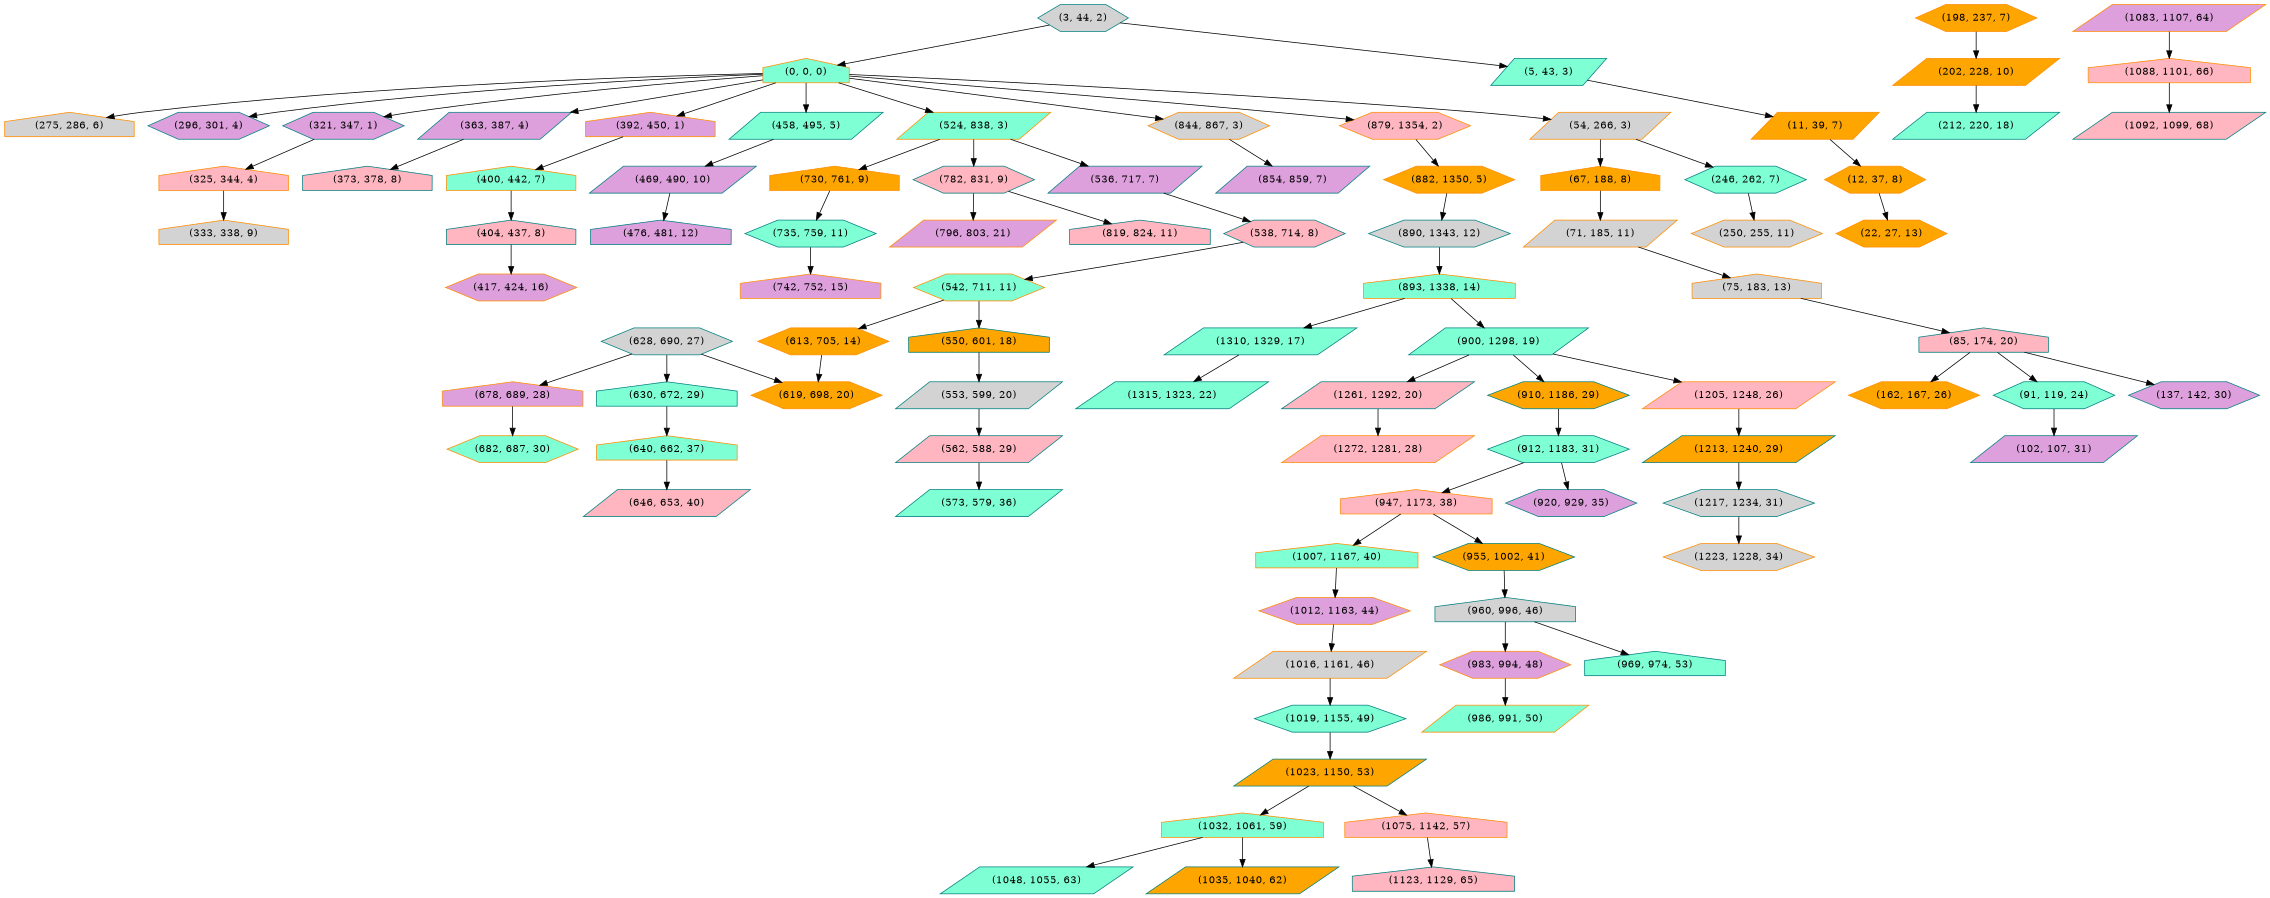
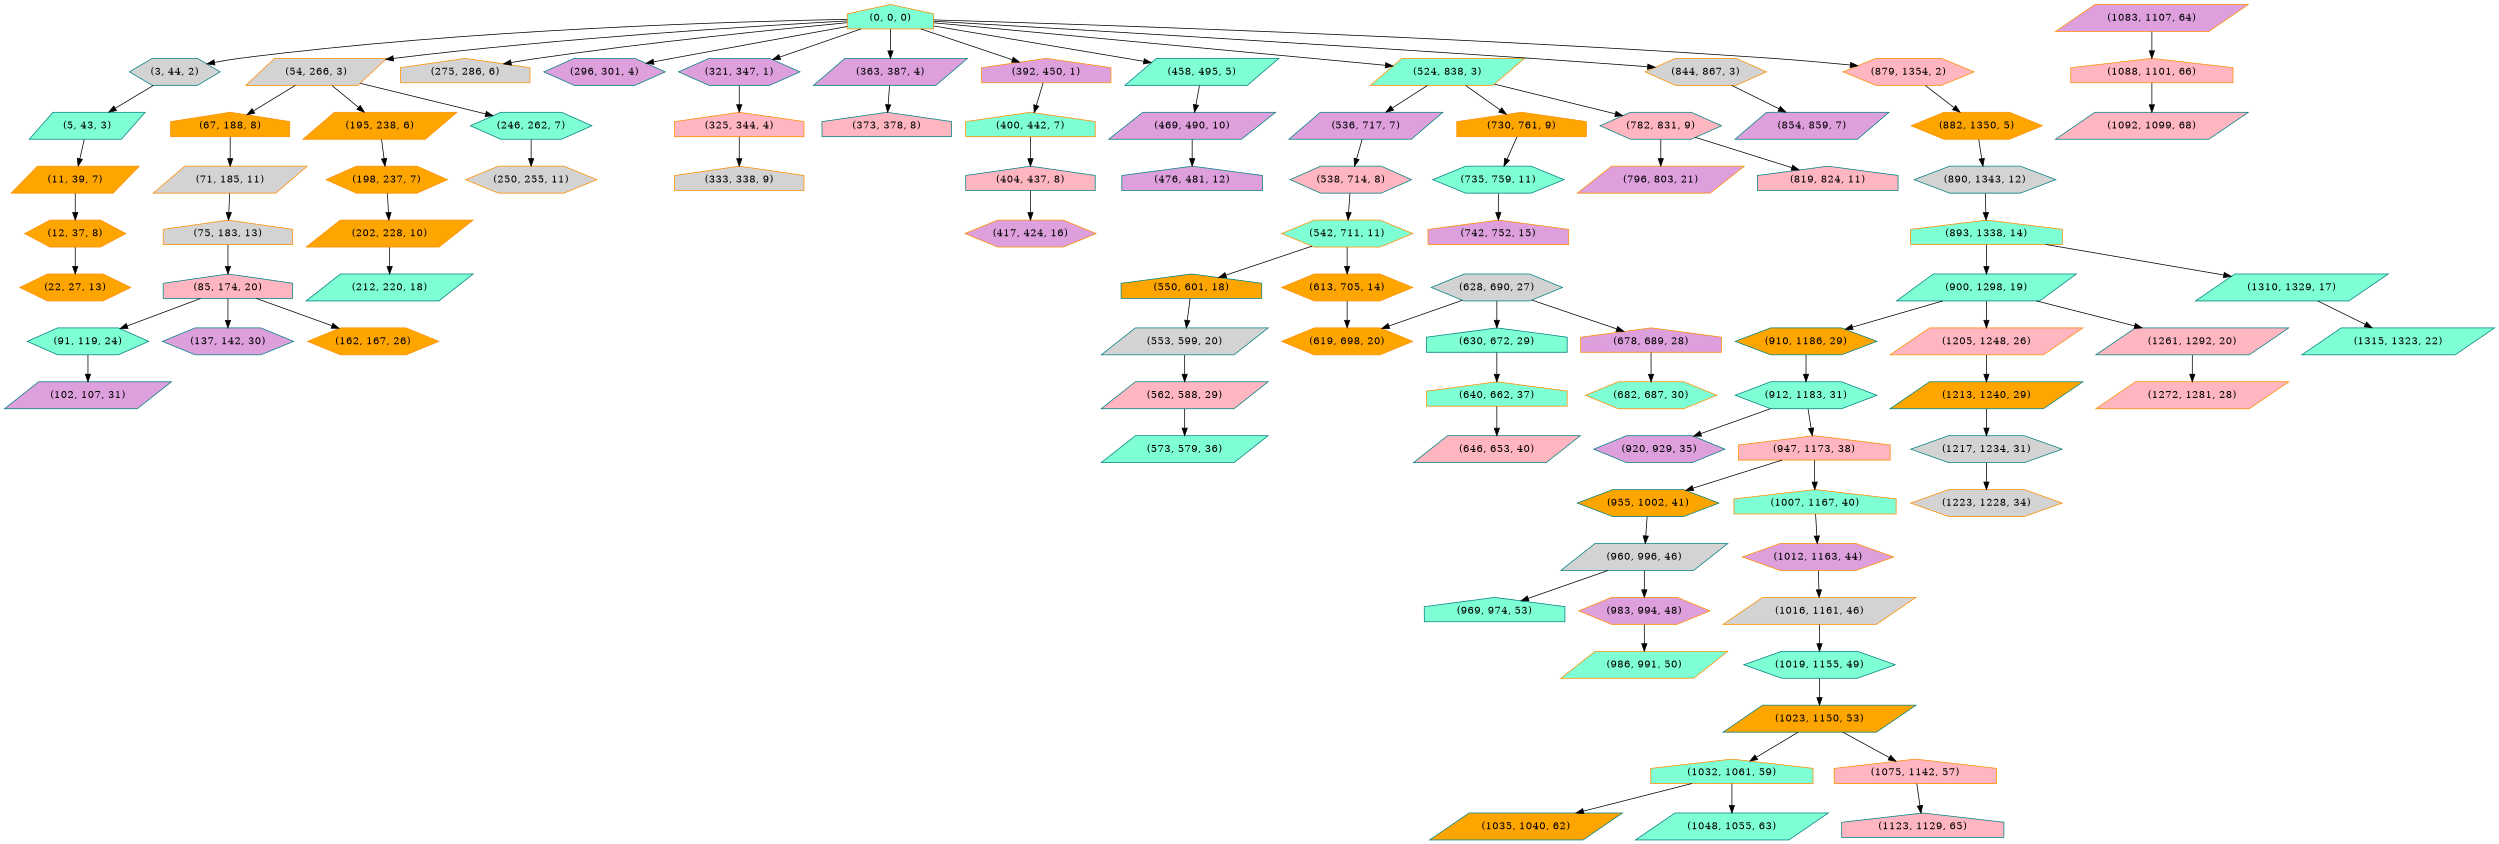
edge "(3, 44, 2)" -> "(0, 0, 0)": reversed
node "(195, 238, 6)": added
node "(960, 996, 46)": shape house -> parallelogram
